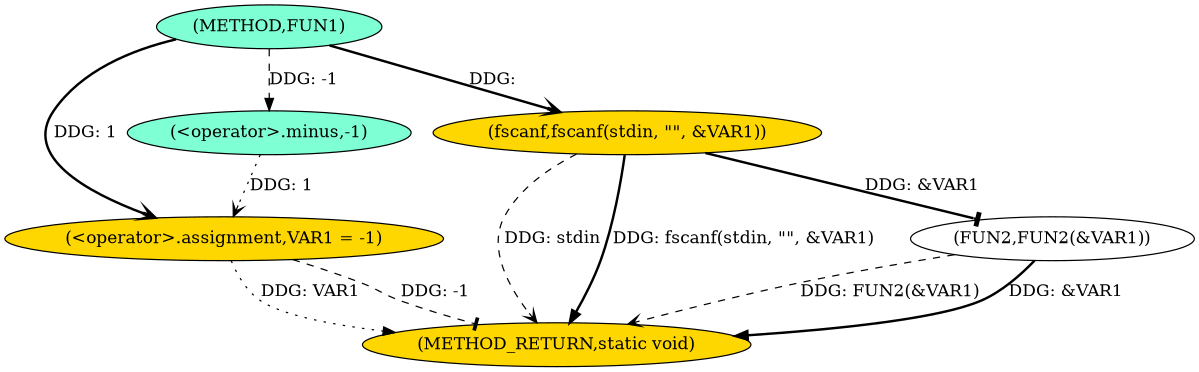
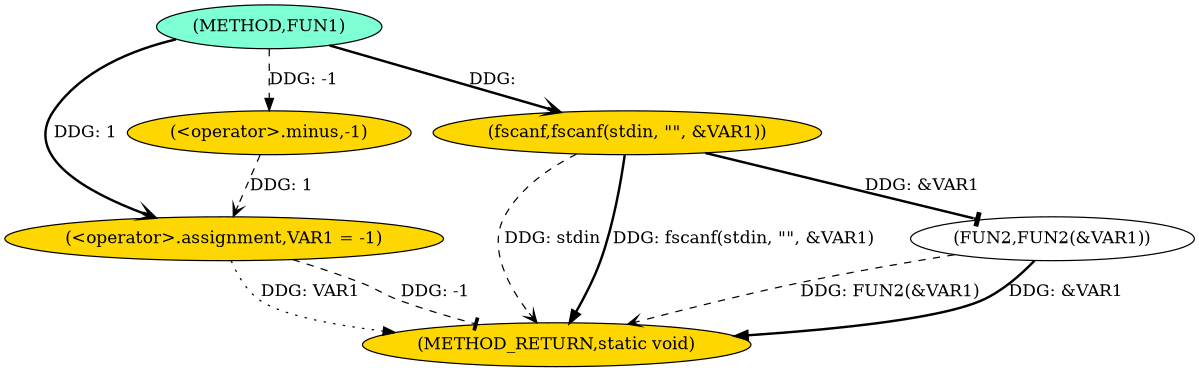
node "(<operator>.minus,-1)": fillcolor aquamarine -> gold
edge "(<operator>.minus,-1)" -> "(<operator>.assignment,VAR1 = -1)": style dotted -> dashed
